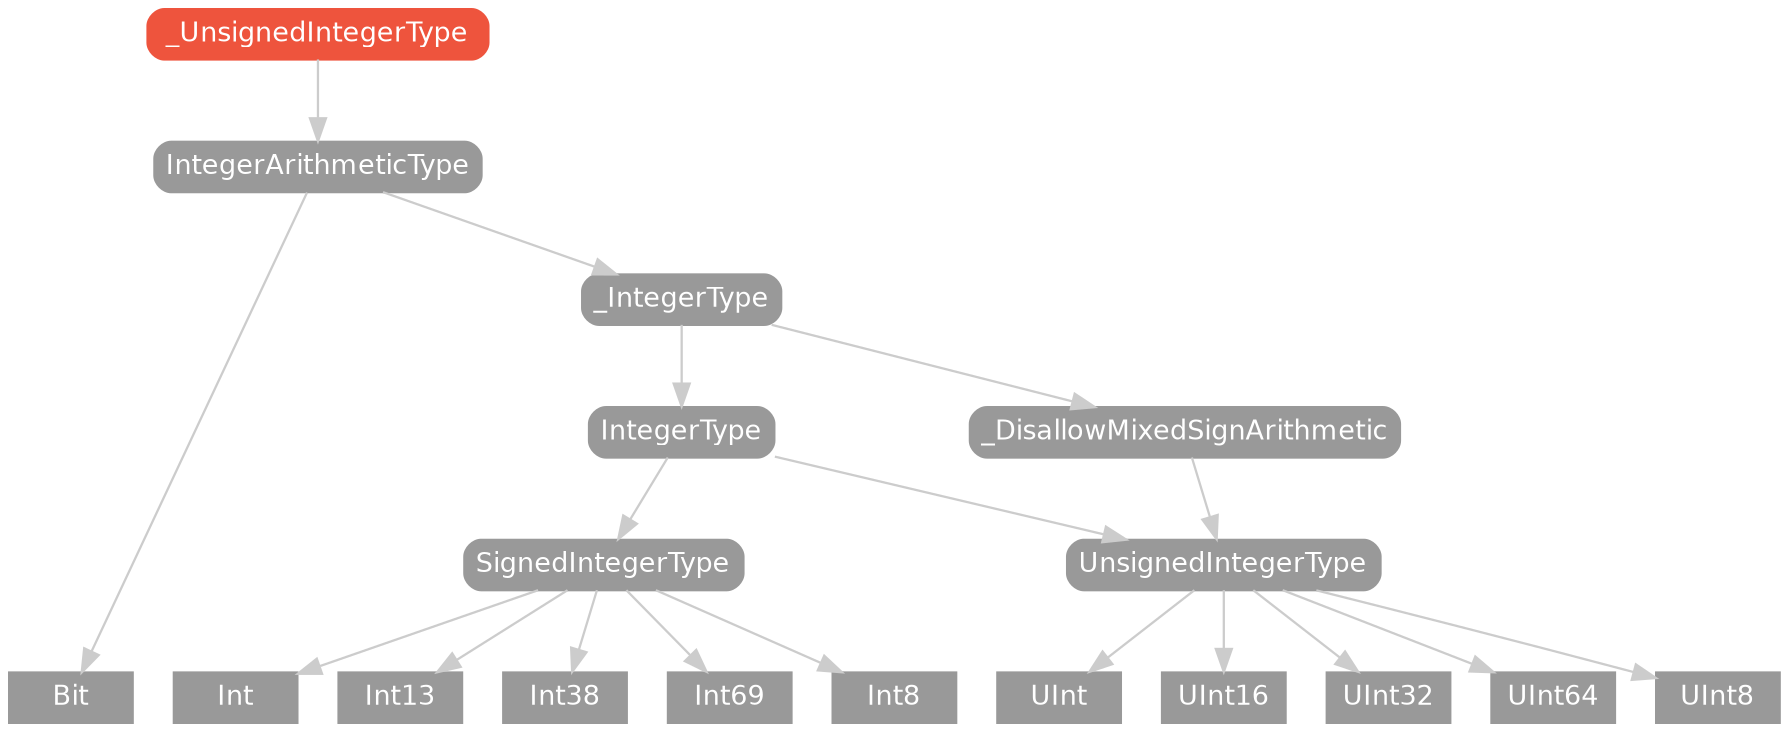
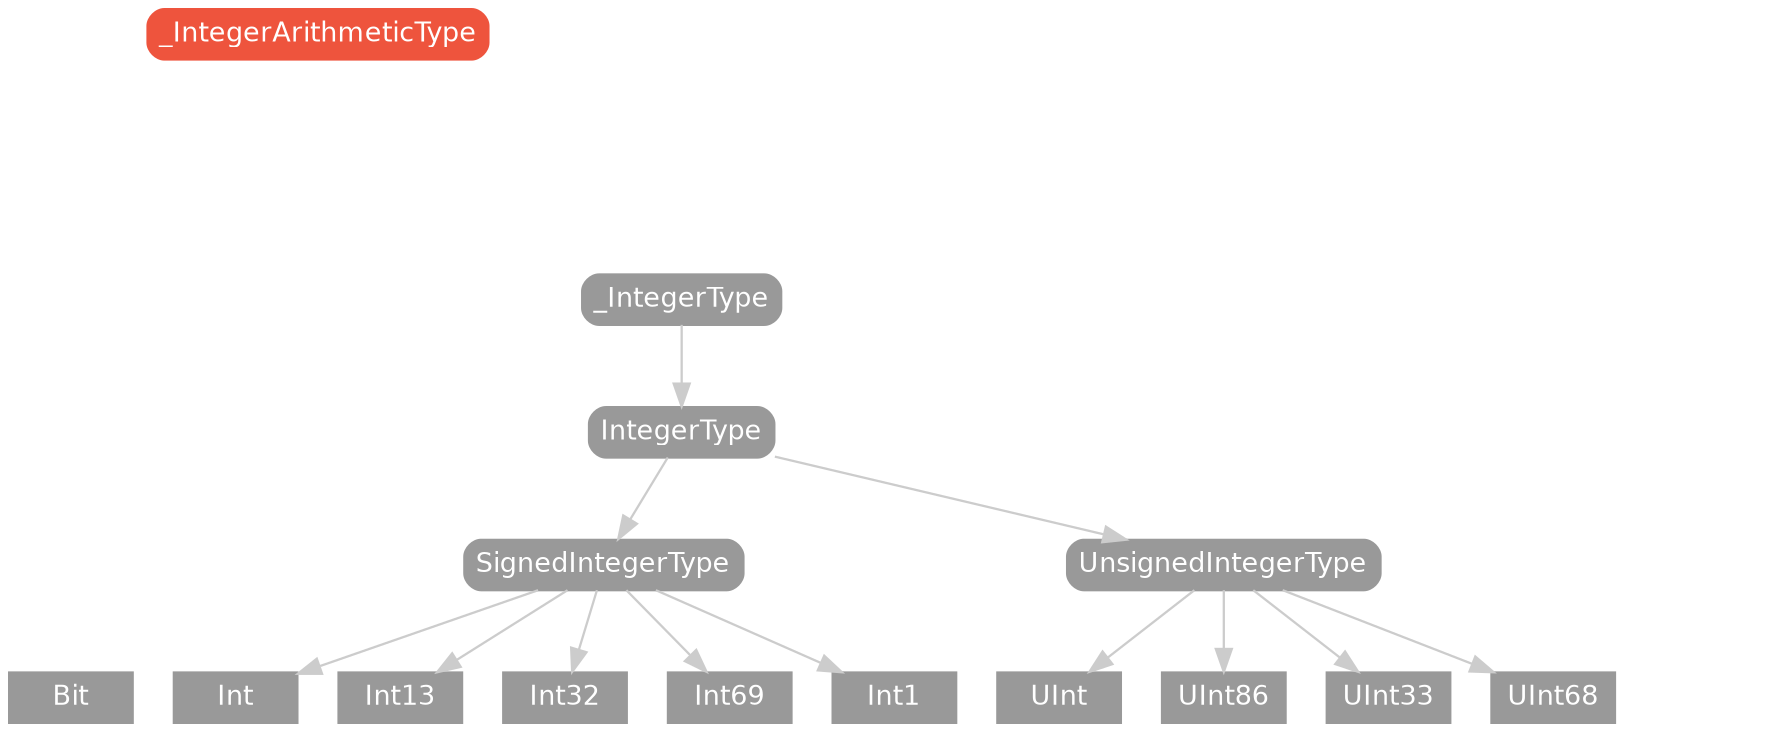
node "_UnsignedIntegerType": label "_UnsignedIntegerType" -> "_IntegerArithmeticType"
node "IntegerArithmeticType": removed
node "_DisallowMixedSignArithmetic": removed
node "Int38": label "Int38" -> "Int32"
node "Int8": label "Int8" -> "Int1"
node "UInt16": label "UInt16" -> "UInt86"
node "UInt32": label "UInt32" -> "UInt33"
node "UInt64": label "UInt64" -> "UInt68"
node "UInt8": removed
